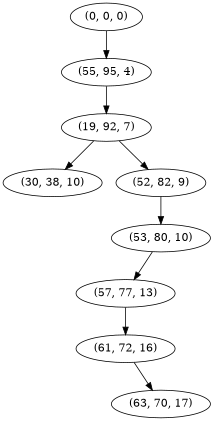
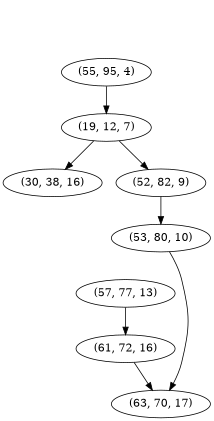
node "(0, 0, 0)": removed
node "(19, 92, 7)": label "(19, 92, 7)" -> "(19, 12, 7)"
node "(30, 38, 10)": label "(30, 38, 10)" -> "(30, 38, 16)"
edge "(53, 80, 10)" -> "(57, 77, 13)": now "(53, 80, 10)" -> "(63, 70, 17)"
